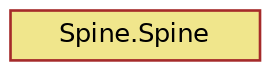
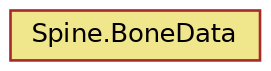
node "Spine.Spine": label "Spine.Spine" -> "Spine.BoneData"
